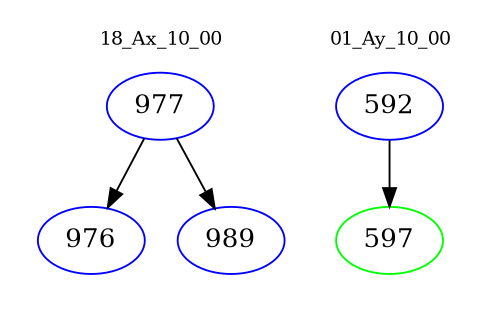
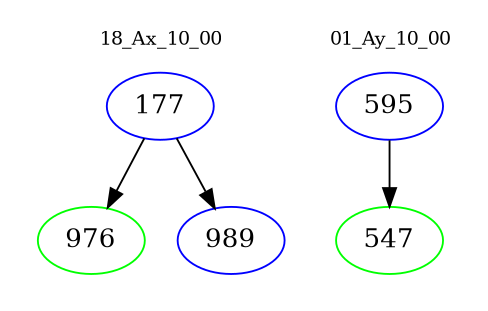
node "977": label "977" -> "177"
node "592": label "592" -> "595"
node "976": color blue -> green
node "597": label "597" -> "547"
